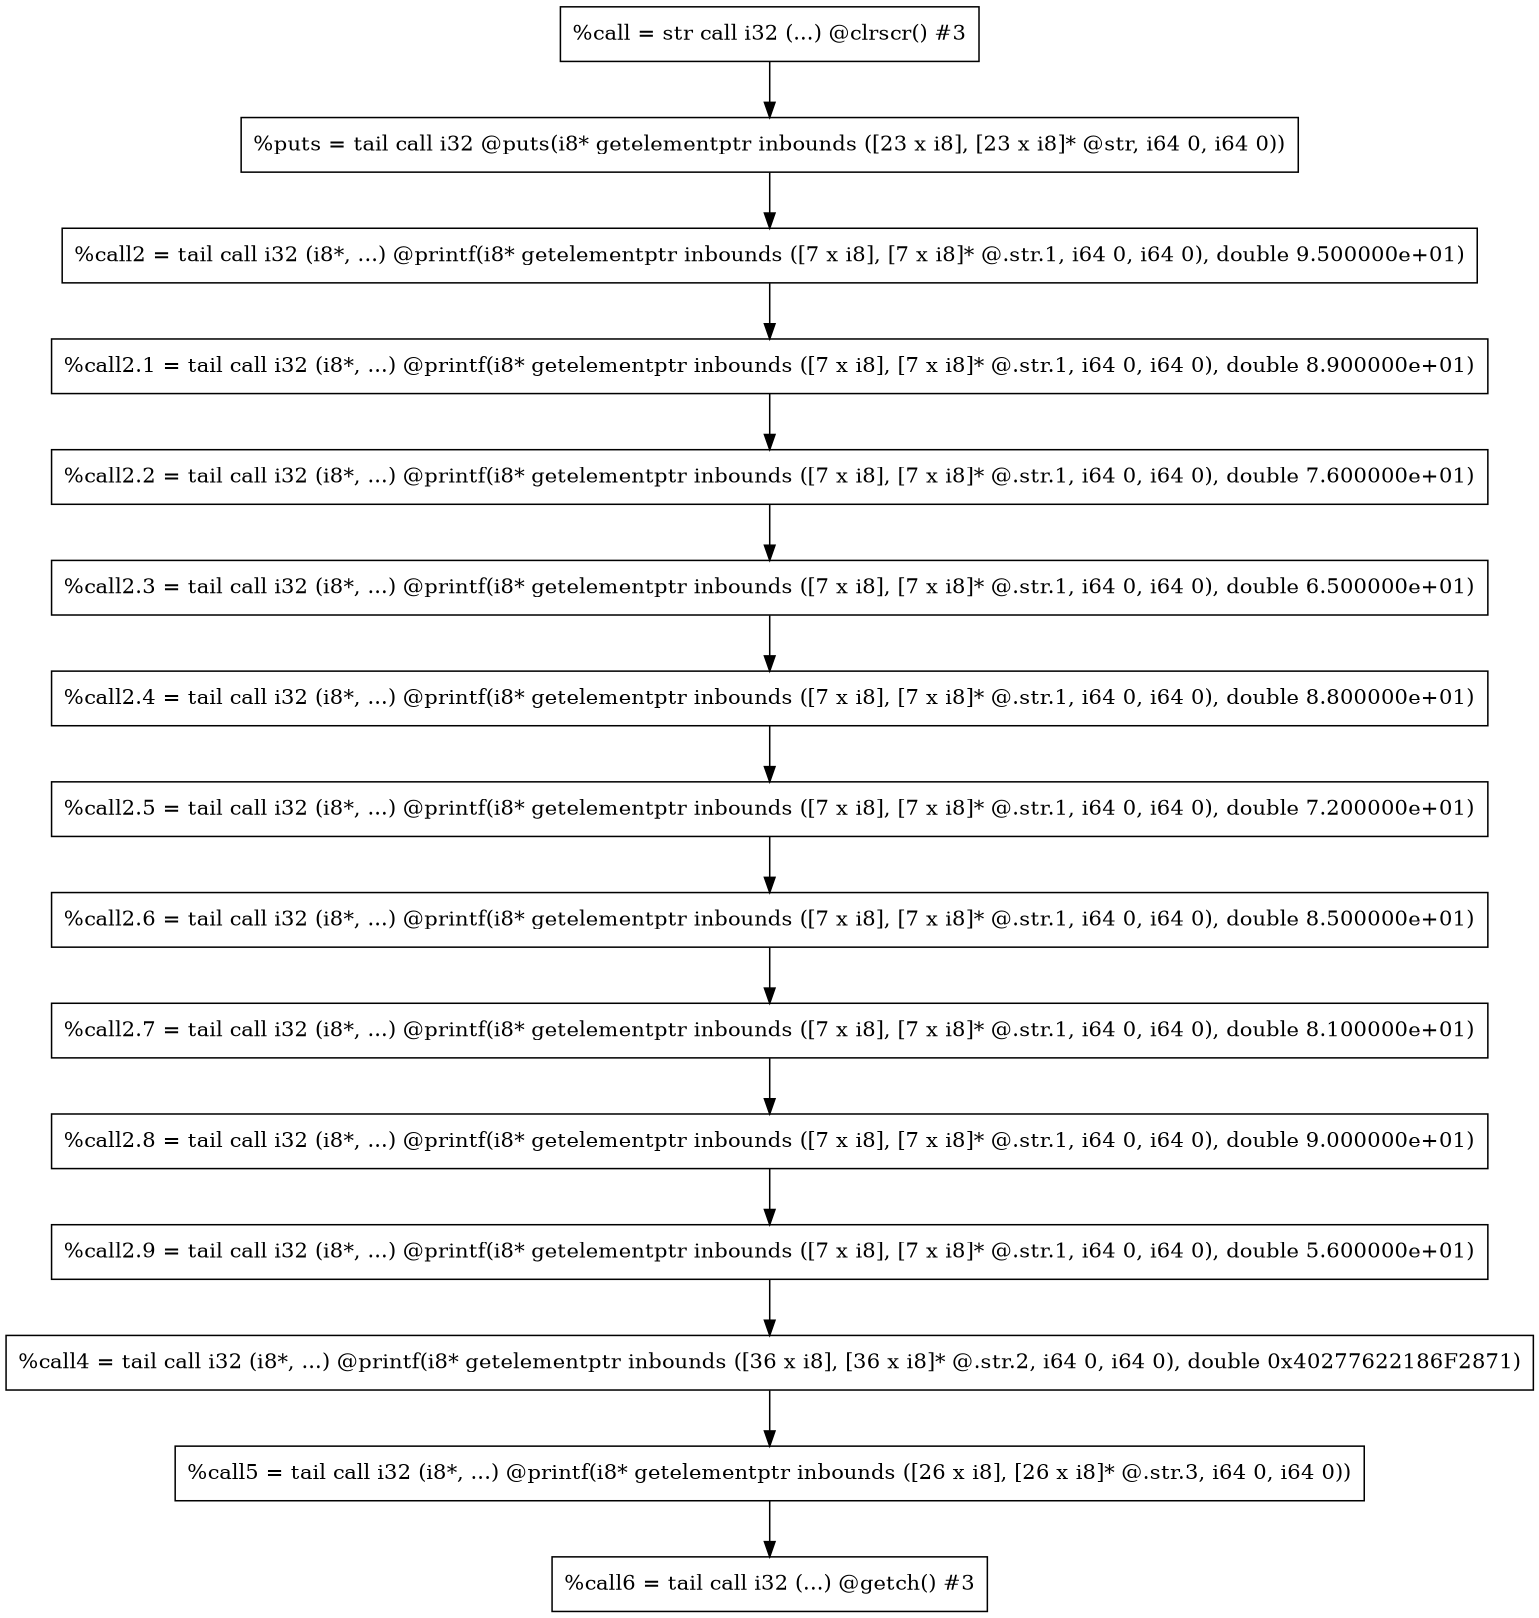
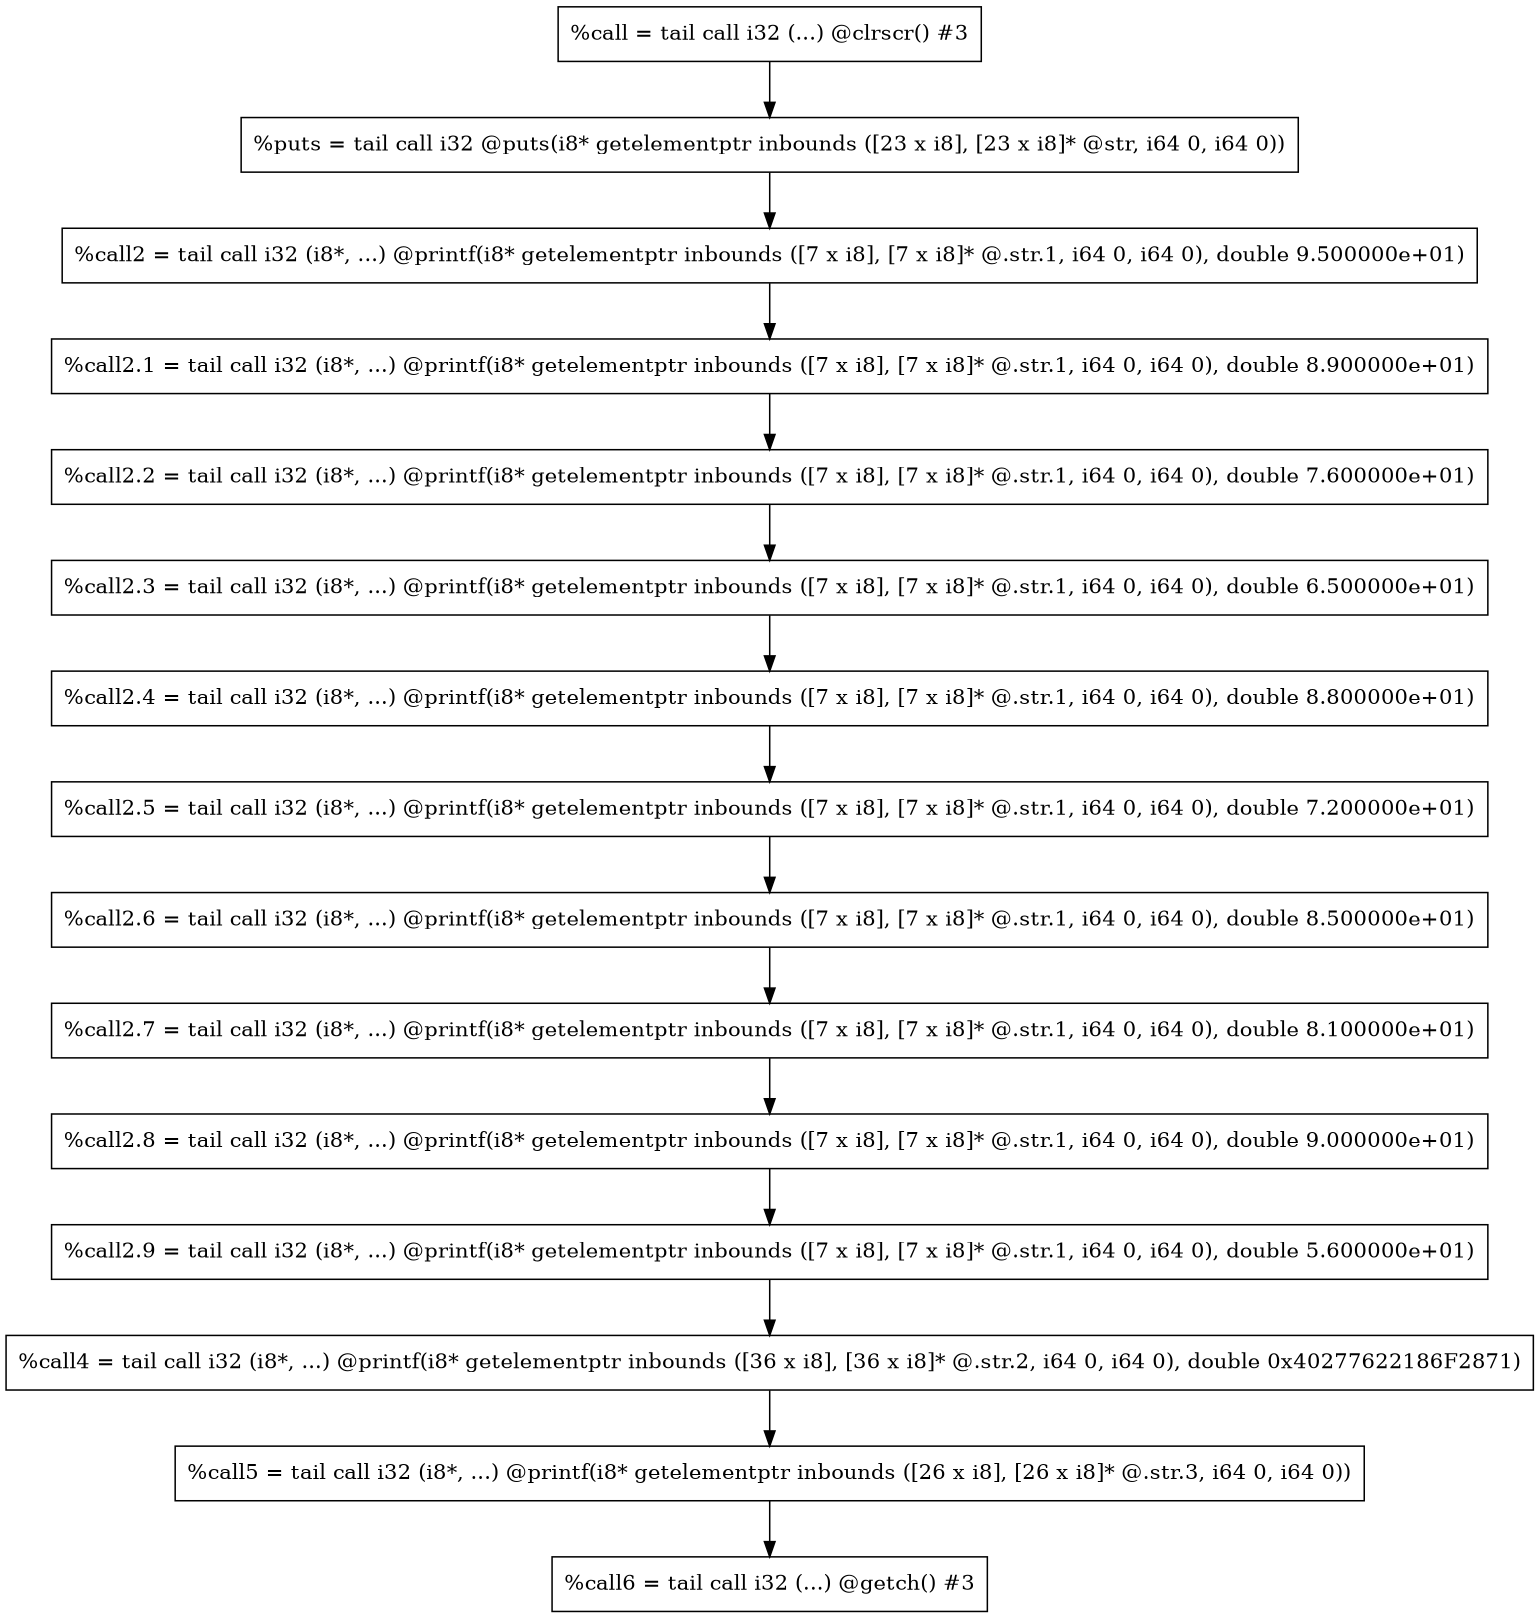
node "%call = str call i32 (...) @clrscr() #3": label "%call = str call i32 (...) @clrscr() #3" -> "%call = tail call i32 (...) @clrscr() #3"
